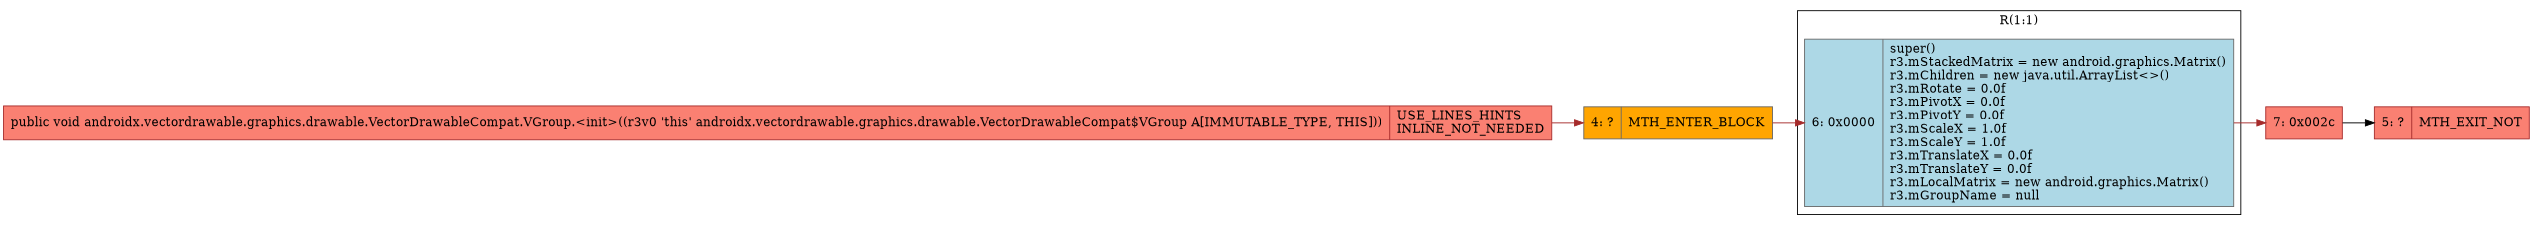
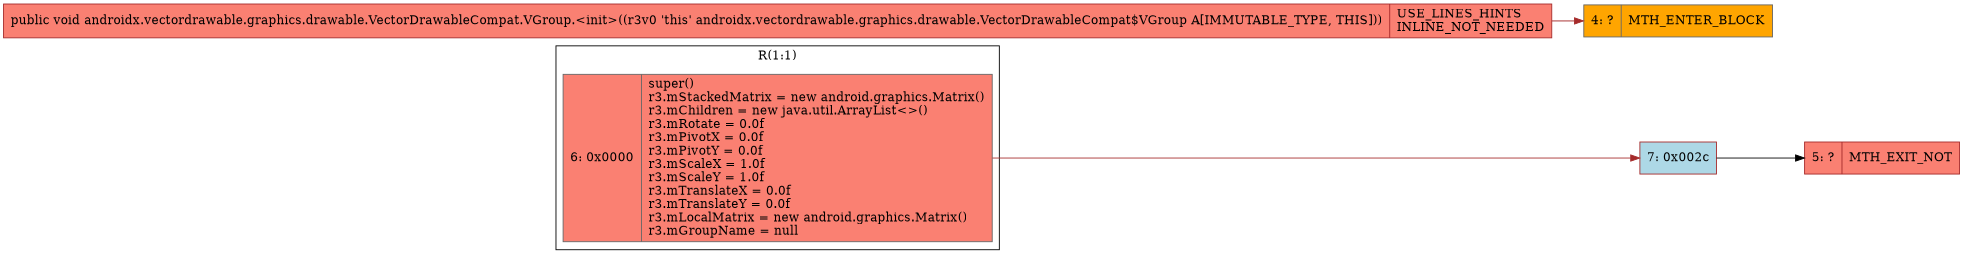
edge "4: ?" -> "6: 0x0000": removed
node "6: 0x0000": fillcolor lightblue -> salmon
node "7: 0x002c": fillcolor salmon -> lightblue
